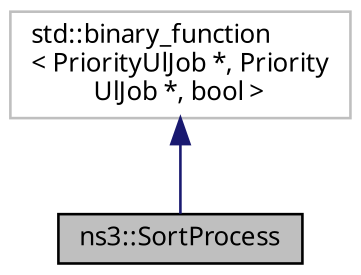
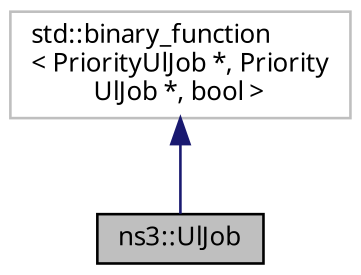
node "ns3::SortProcess": label "ns3::SortProcess" -> "ns3::UlJob"
